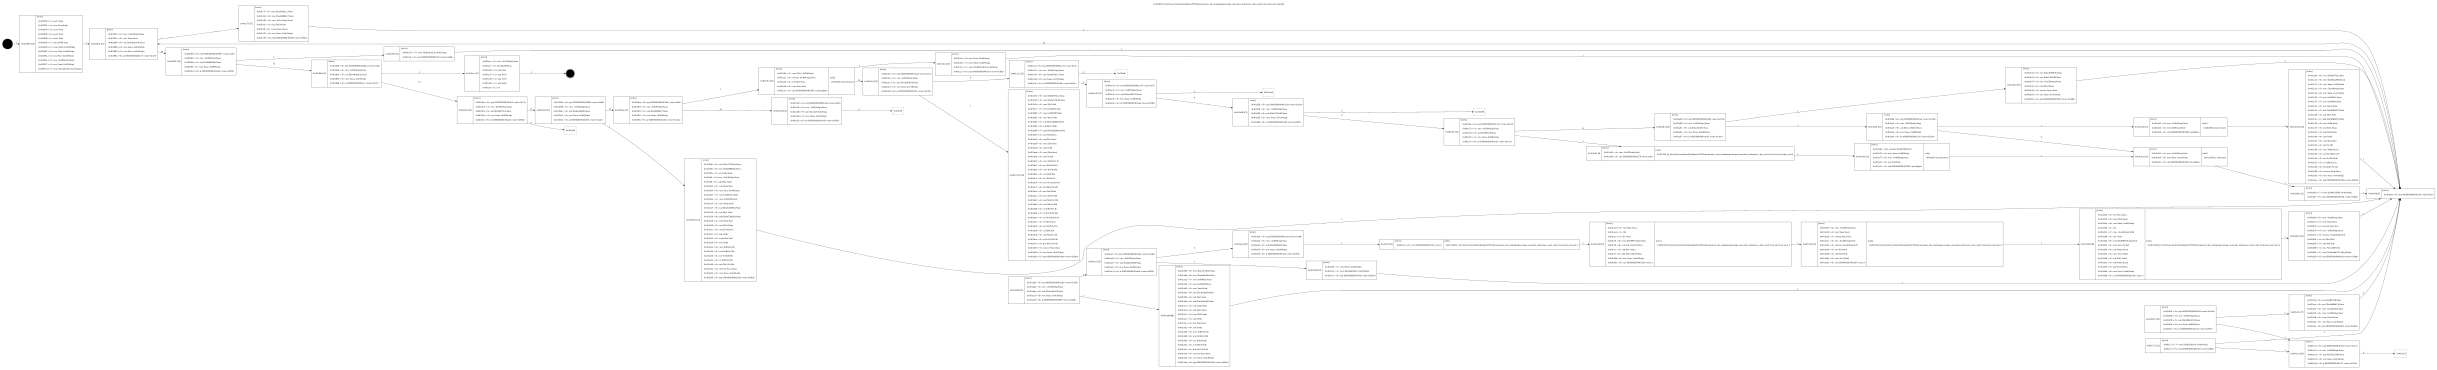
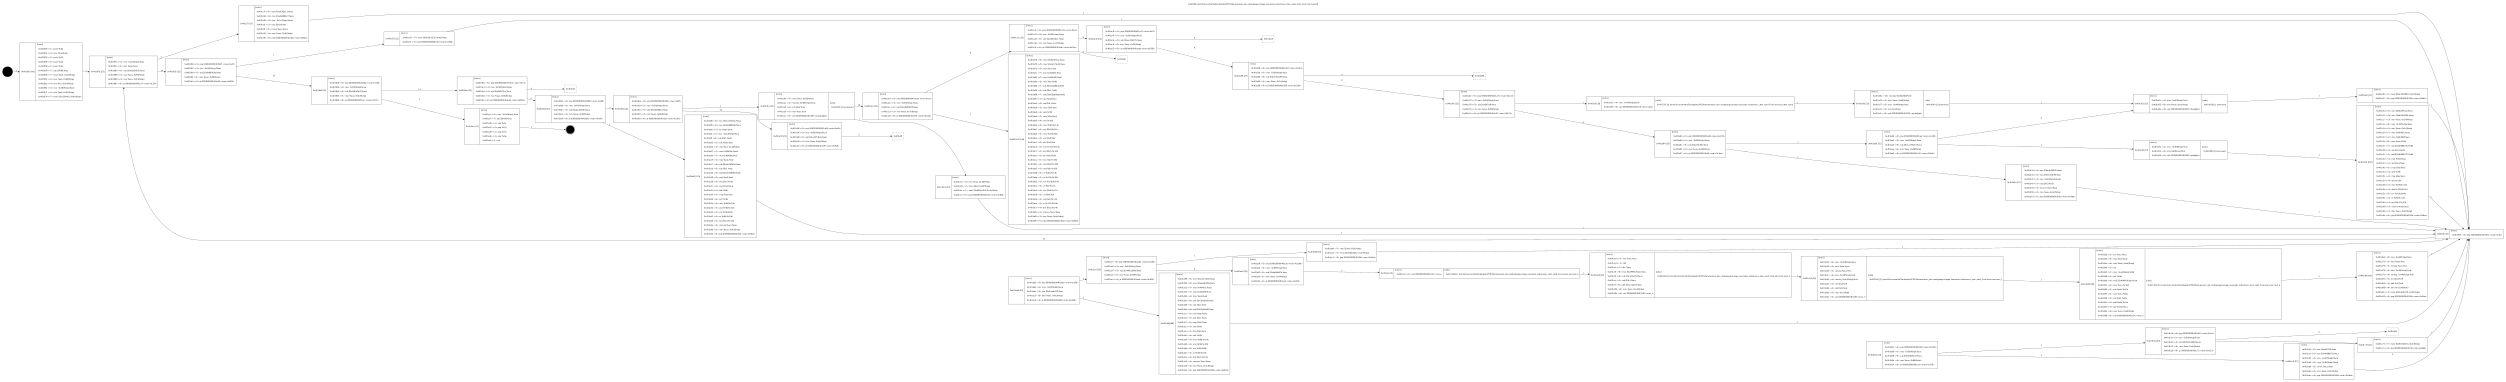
edge "0x401c73 [12]" -> "0x401b1a [25]": reversed
